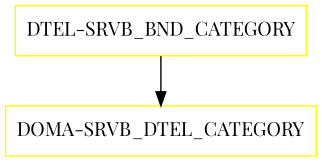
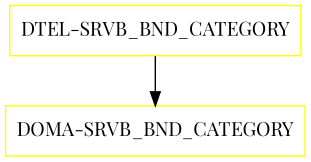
node "DOMA-SRVB_DTEL_CATEGORY": label "DOMA-SRVB_DTEL_CATEGORY" -> "DOMA-SRVB_BND_CATEGORY"
